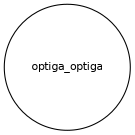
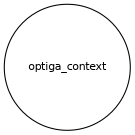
node "optiga_optiga": label "optiga_optiga" -> "optiga_context"
